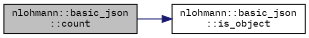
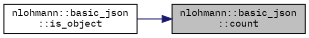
edge "nlohmann::basic_json ::count" -> "nlohmann::basic_json ::is_object": reversed
